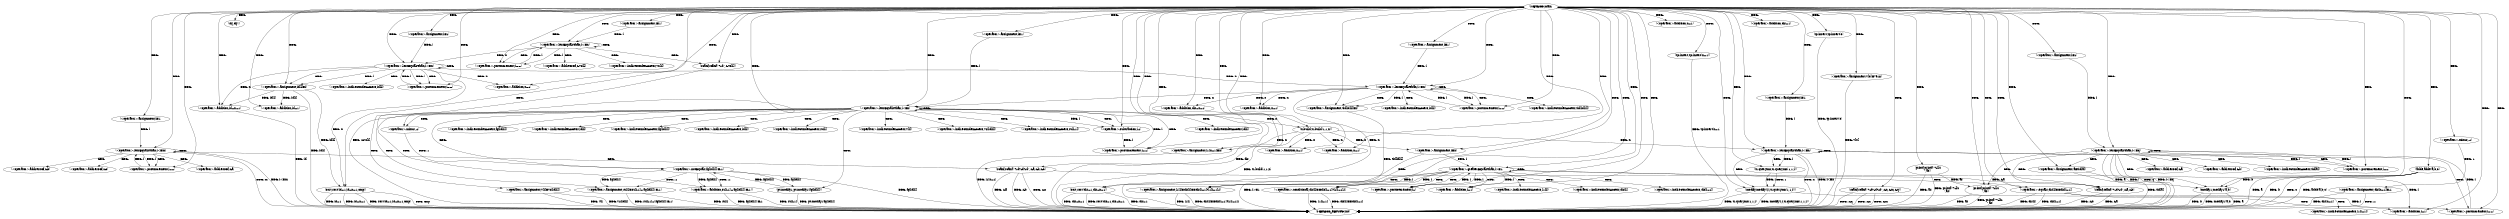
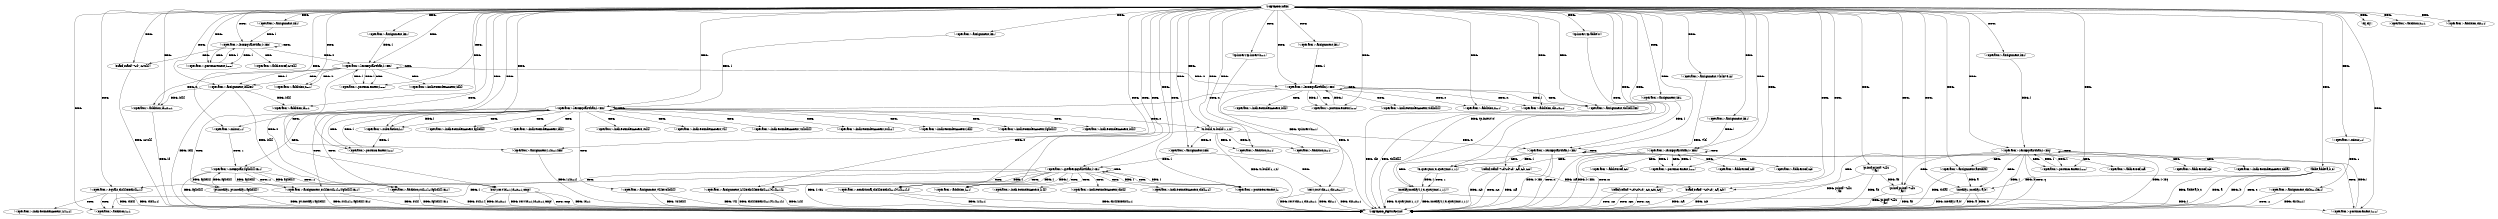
node "(tp.insert,tp.insert(0))": label "(tp.insert,tp.insert(0))" -> "(tp.insert,tp.adde(0))"
node "(<operator>.indirectIndexAccess,v2[i])": removed
edge "(METHOD,main)" -> "(<operator>.equals,dis[i]==dis[i+1])": label "CDG: " -> "DDG: "
